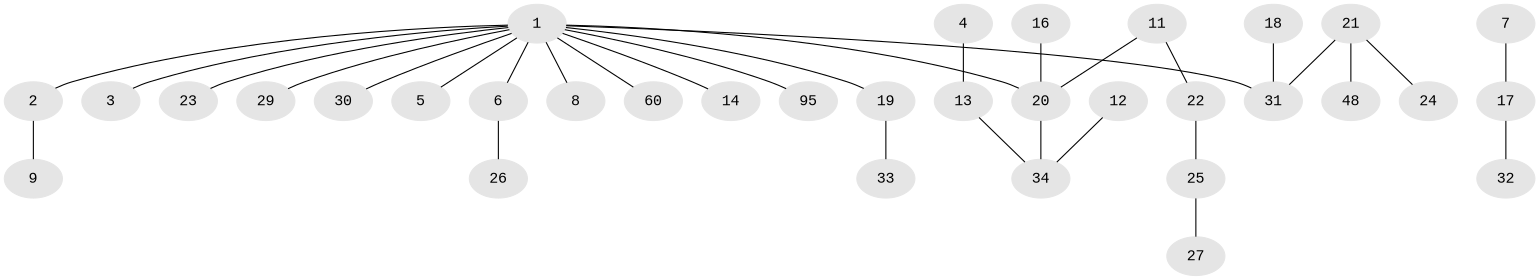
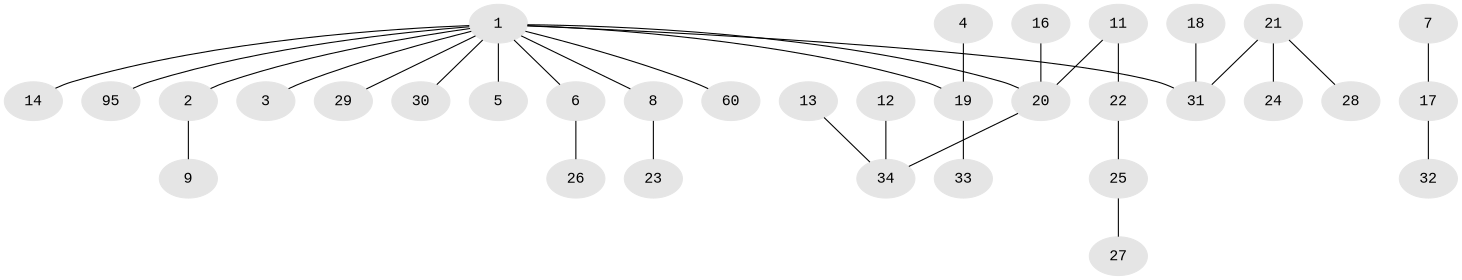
edge "1" -- "23": now "8" -- "23"
edge "4" -- "13": now "4" -- "19"
node "48": label "48" -> "28"
